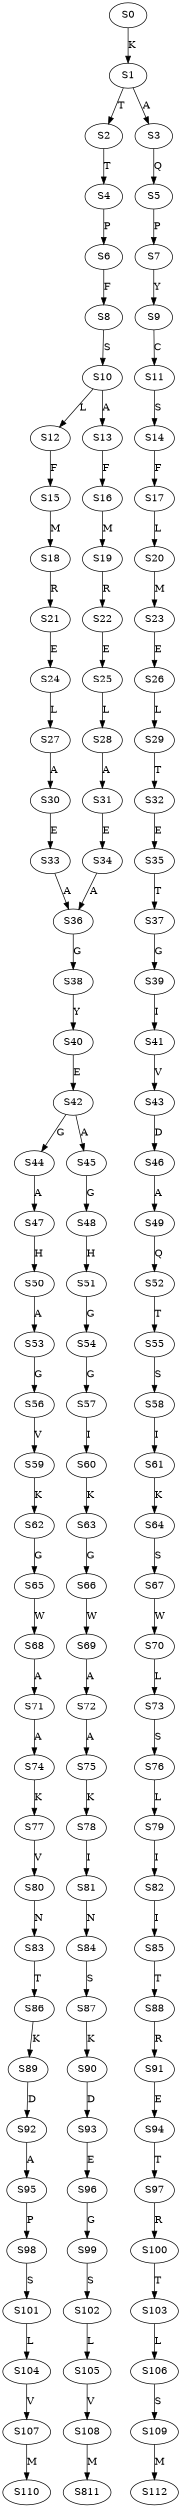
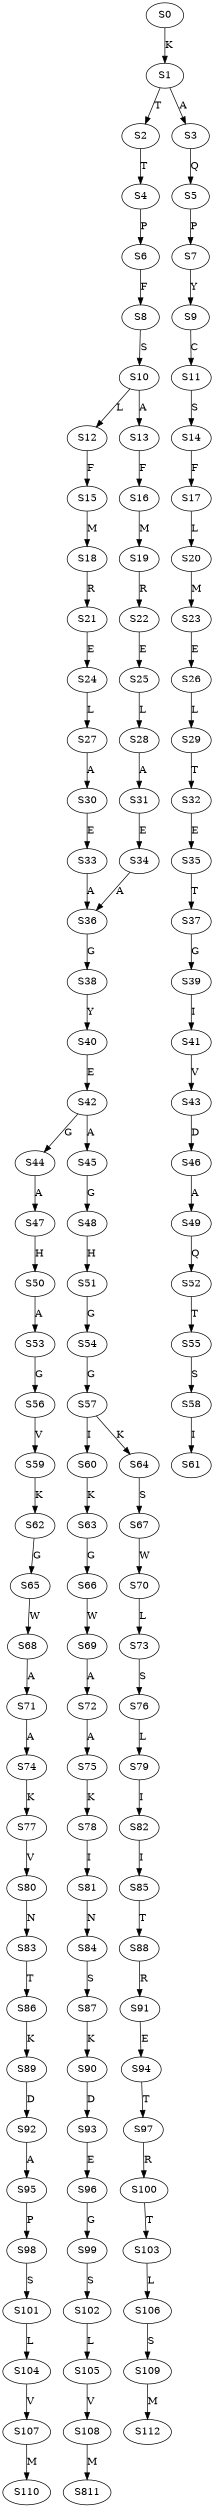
edge "S61" -> "S64": now "S57" -> "S64"
